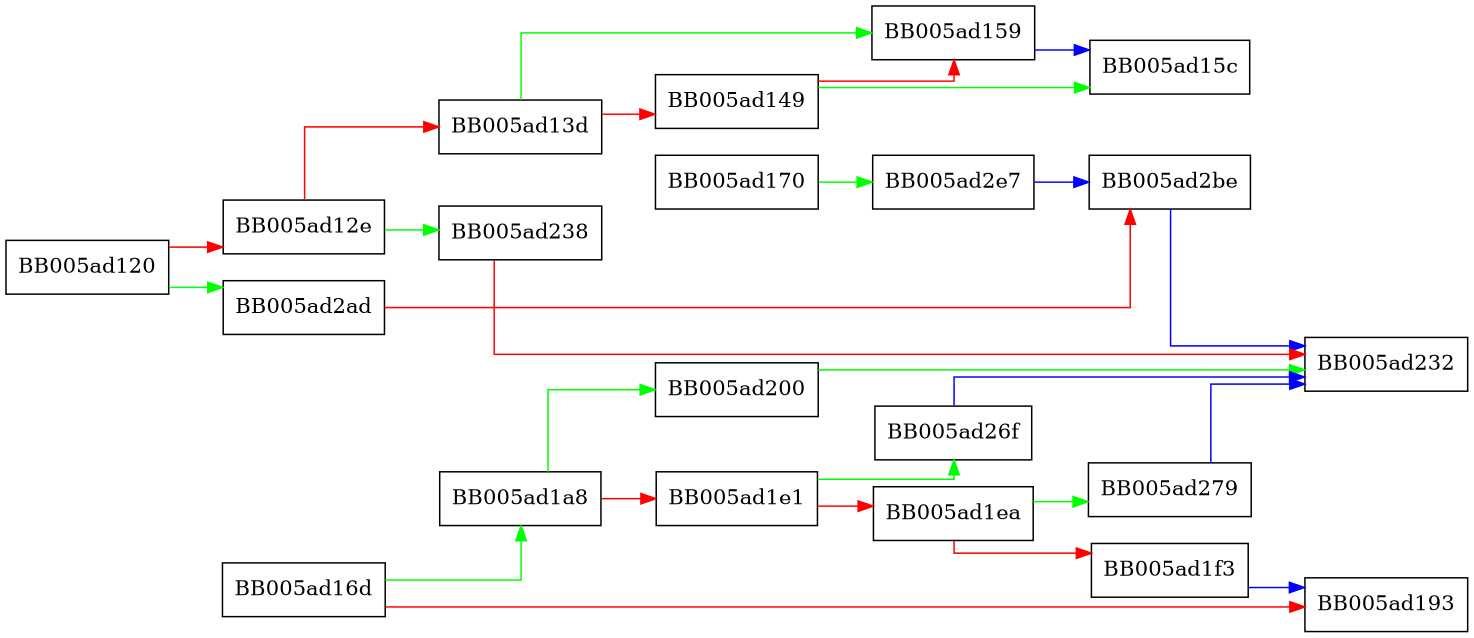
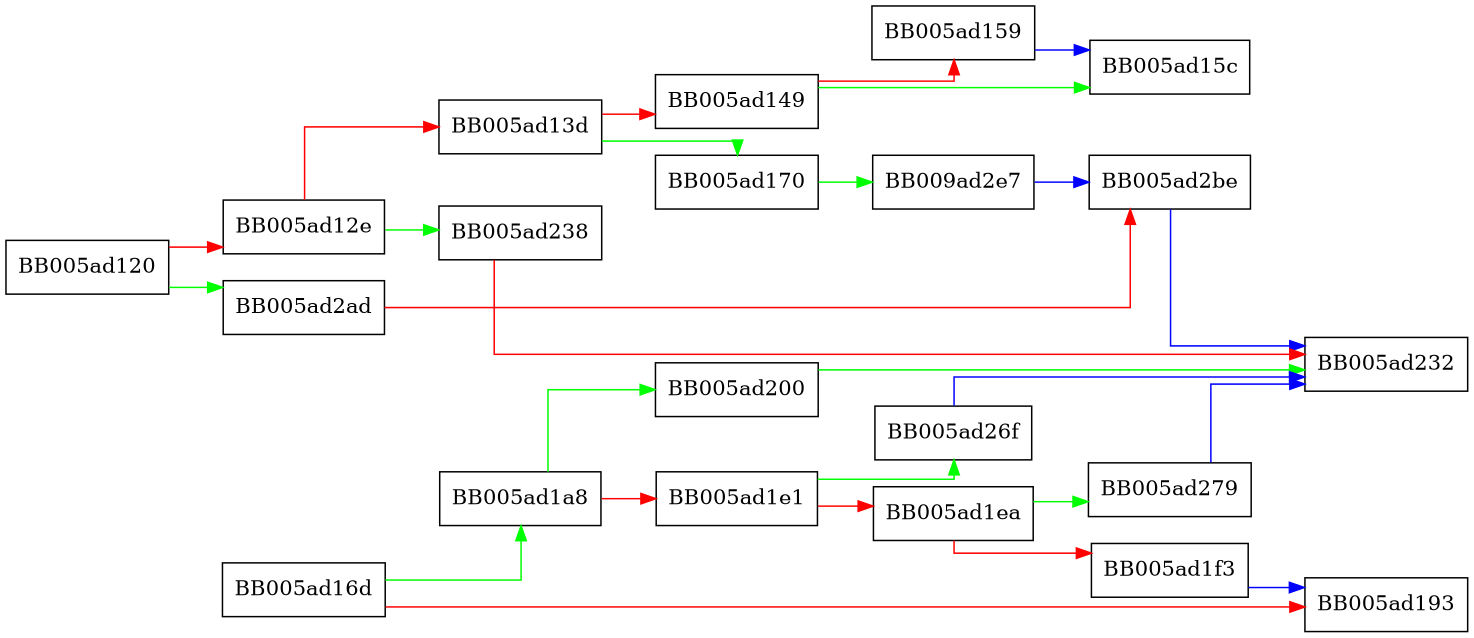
edge "BB005ad13d" -> "BB005ad159": now "BB005ad13d" -> "BB005ad170"
node "BB005ad2e7": label "BB005ad2e7" -> "BB009ad2e7"
